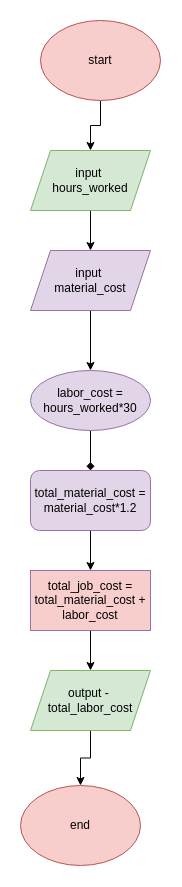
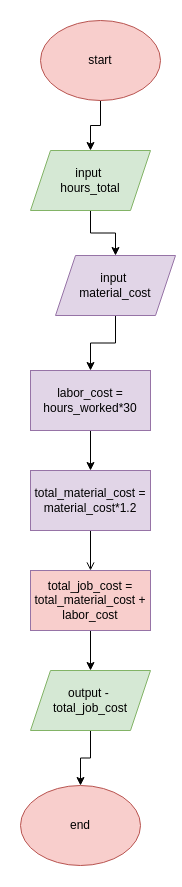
node "input hours_worked": label "input hours_worked" -> "input hours_total"
node "input material_cost": moved (91, 281) -> (116, 286)
node "labor_cost = hours_worked*30": shape ellipse -> rectangle
edge "labor_cost = hours_worked*30" -> "total_material_cost = material_cost*1.2": arrowhead diamond -> classic
node "total_material_cost = material_cost*1.2": shape rounded rectangle -> rectangle
edge "total_material_cost = material_cost*1.2" -> "total_job_cost = total_material_cost + labor_cost": arrowhead classic -> open
node "output - total_labor_cost": label "output - total_labor_cost" -> "output - total_job_cost"
